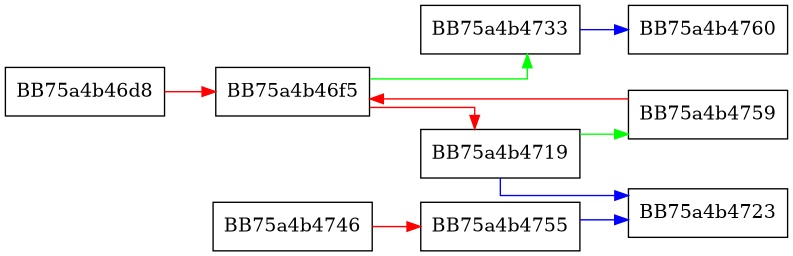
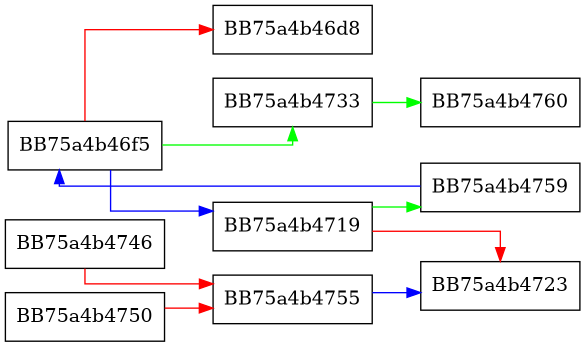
edge "BB75a4b4733" -> "BB75a4b4760": color blue -> green
edge "BB75a4b46d8" -> "BB75a4b46f5": reversed
edge "BB75a4b4759" -> "BB75a4b46f5": color red -> blue
edge "BB75a4b46f5" -> "BB75a4b4719": color red -> blue
edge "BB75a4b4719" -> "BB75a4b4723": color blue -> red
node "BB75a4b4750": added
